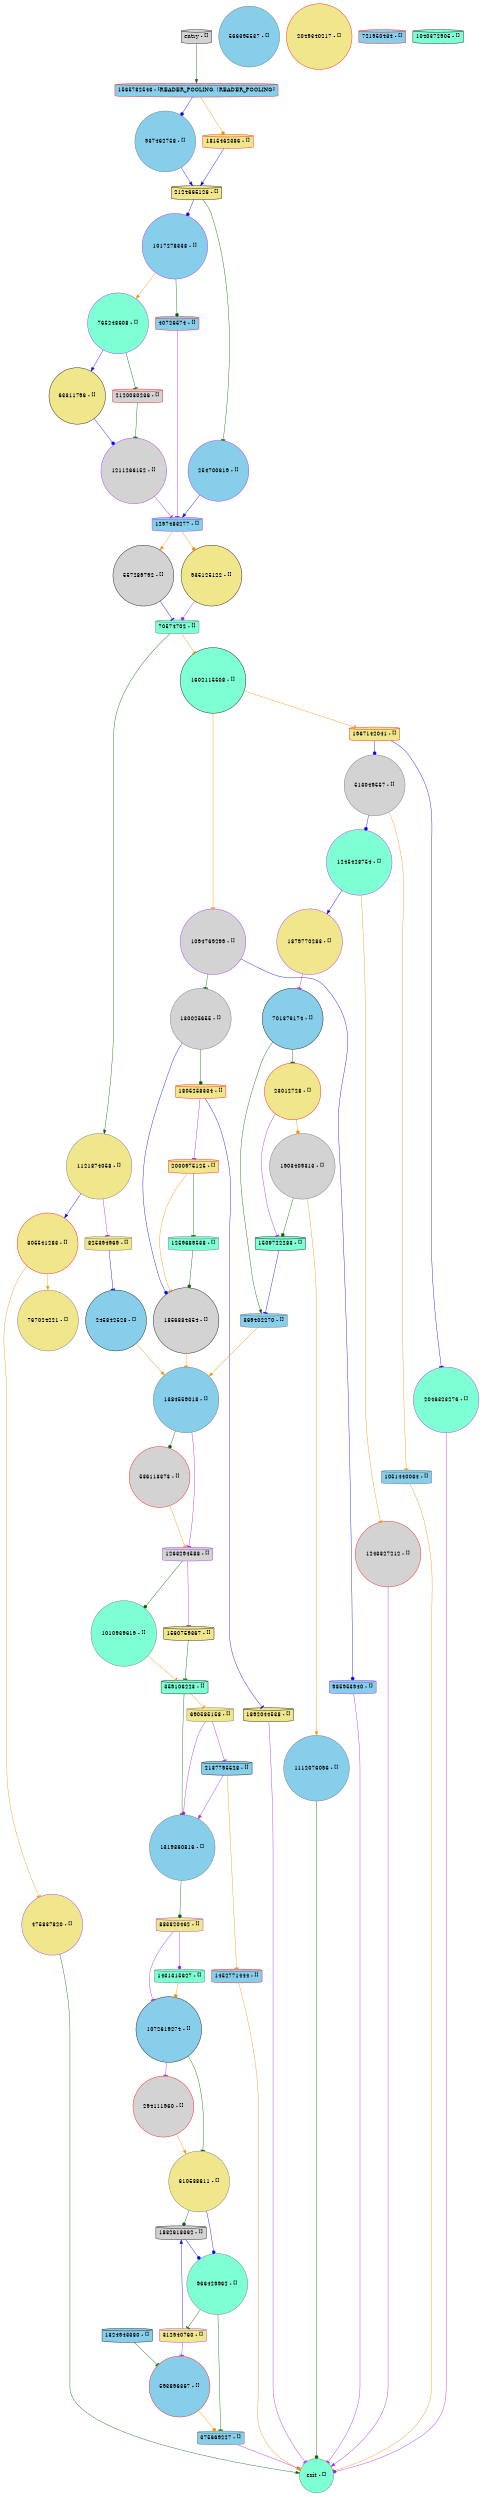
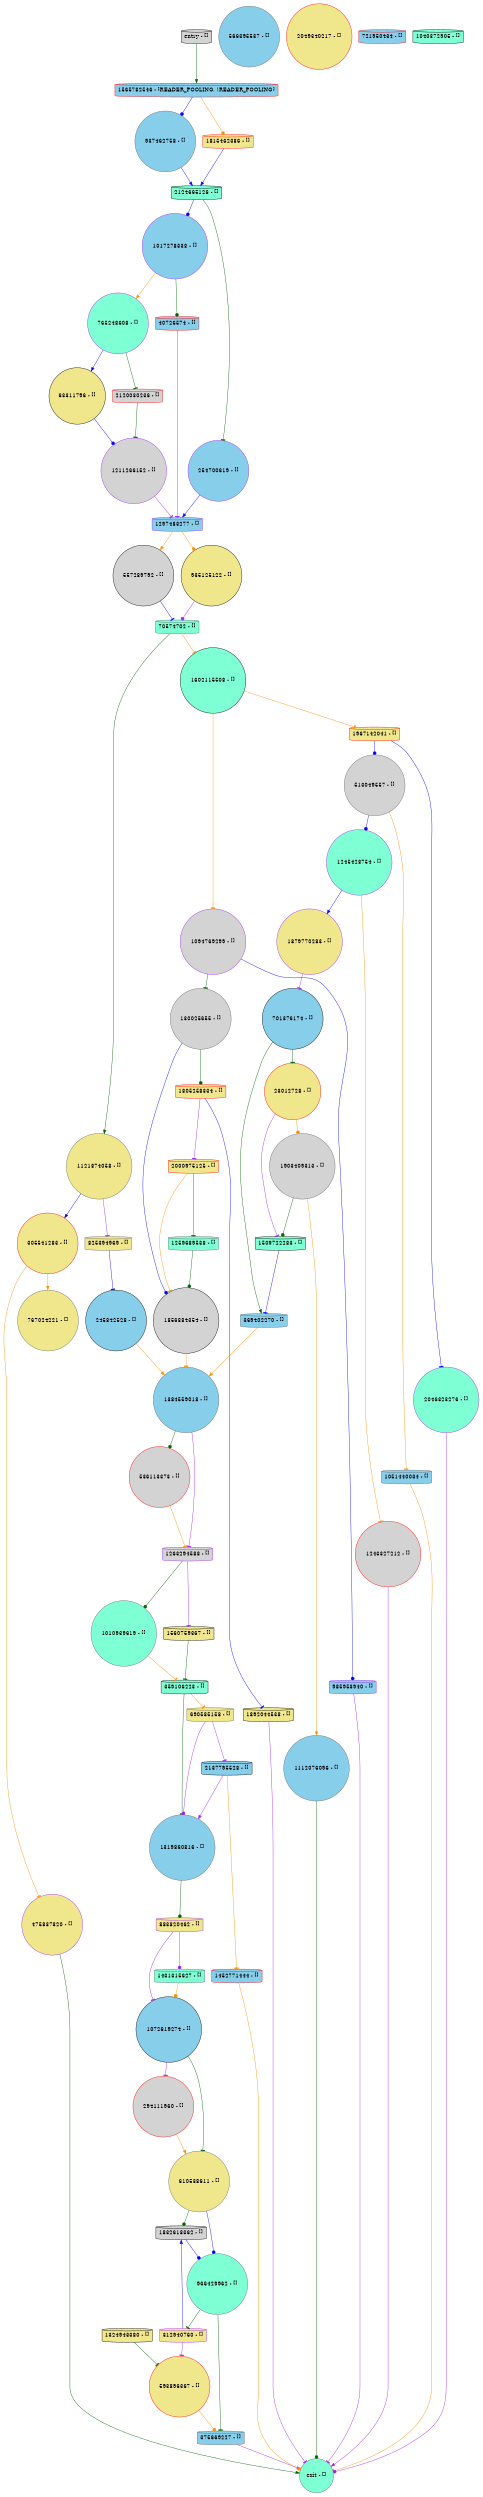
node "2124665126 - []": fillcolor khaki -> aquamarine
node "1324943380 - []": fillcolor skyblue -> khaki
node "593896367 - []": fillcolor skyblue -> khaki
